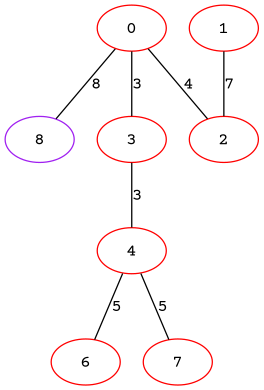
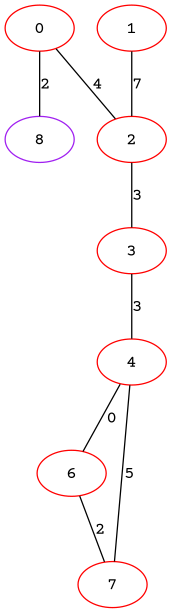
edge "0" -- "8": label "8" -> "2"
edge "0" -- "3": now "2" -- "3"
edge "4" -- "6": label "5" -> "0"
edge "6" -- "7": added, label "2"
